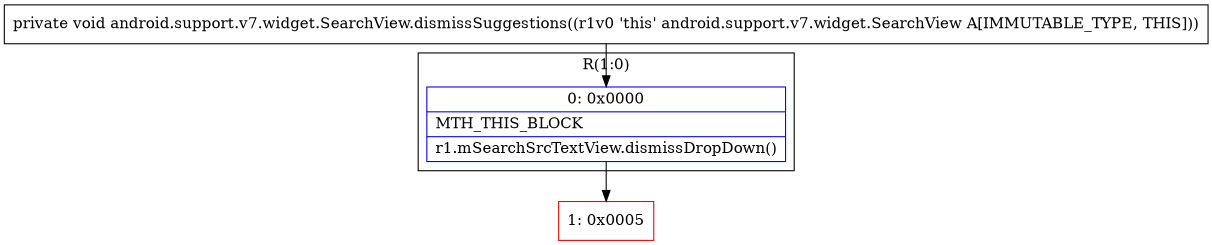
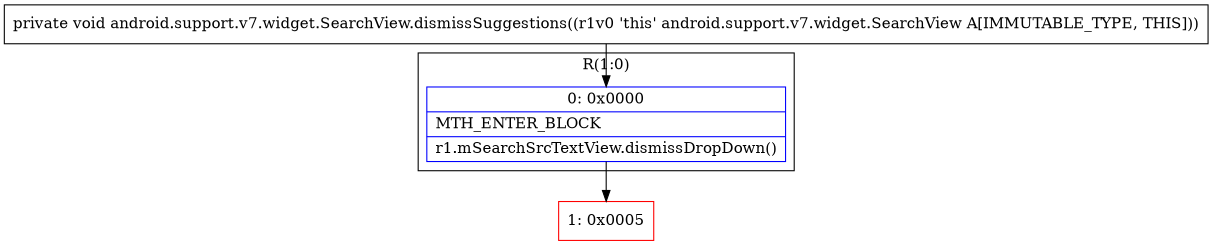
node "0: 0x0000": text "MTH_THIS_BLOCK" -> "MTH_ENTER_BLOCK"
